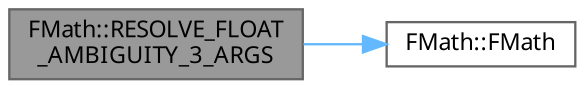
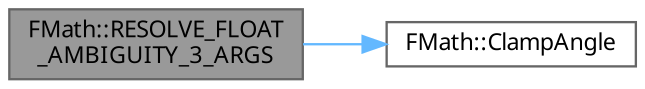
node "FMath::FMath": label "FMath::FMath" -> "FMath::ClampAngle"
